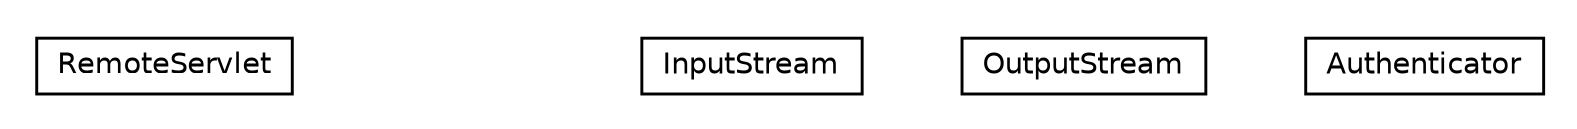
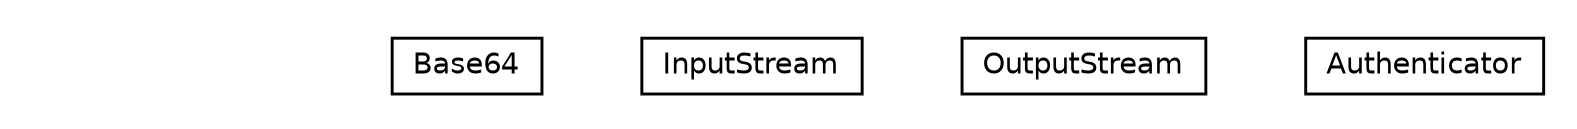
node "RemoteServlet": removed
node "Base64": added
